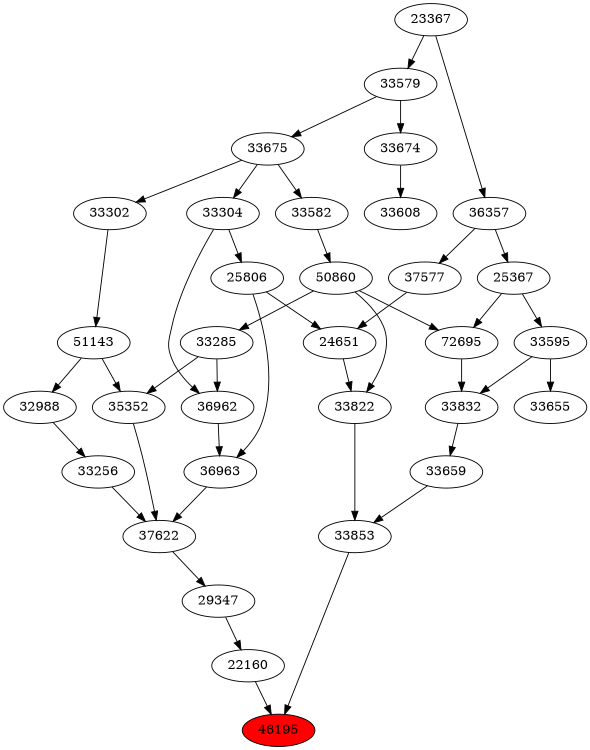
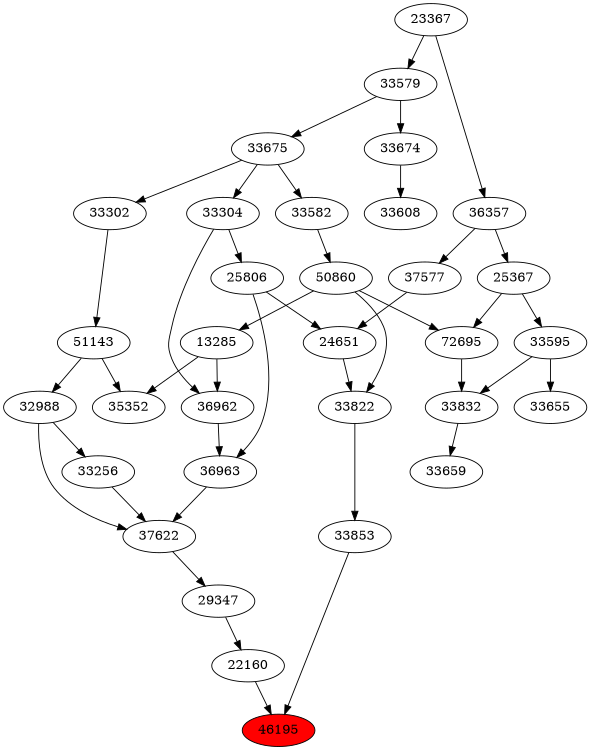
node "33285": label "33285" -> "13285"
edge "35352" -> "37622": now "32988" -> "37622"
edge "33659" -> "33853": removed
